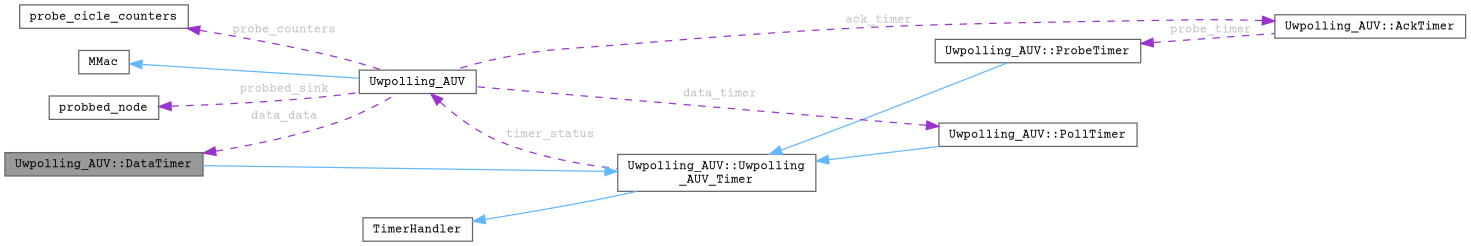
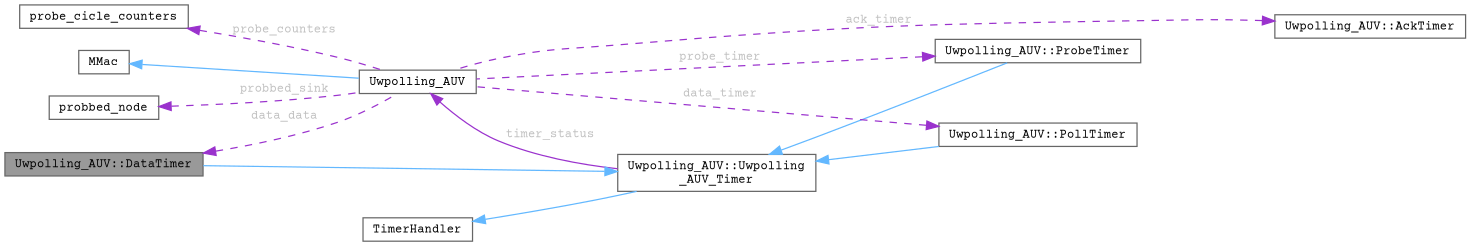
edge "Uwpolling_AUV::AckTimer" -> "Uwpolling_AUV::ProbeTimer": now "Uwpolling_AUV" -> "Uwpolling_AUV::ProbeTimer"
edge "Uwpolling_AUV::Uwpolling _AUV_Timer" -> "Uwpolling_AUV": style dashed -> solid
